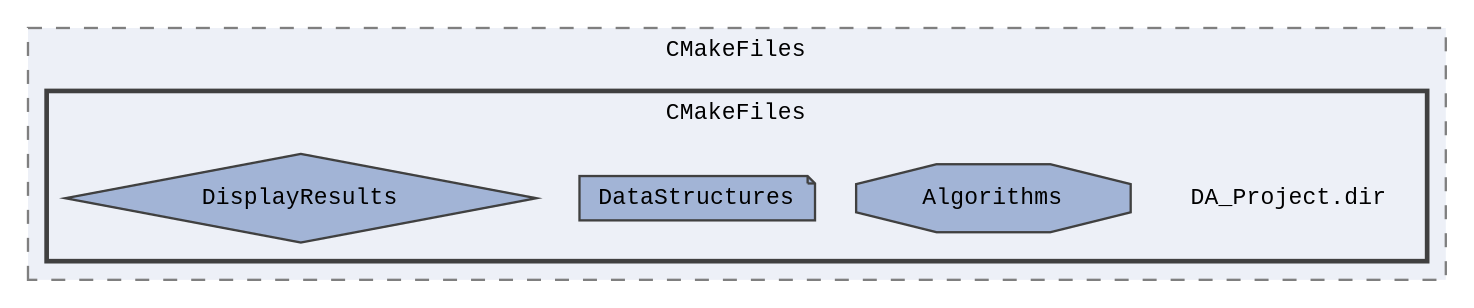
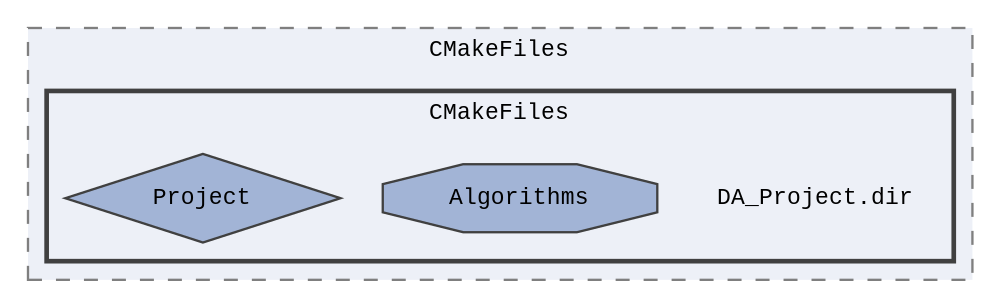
node "DisplayResults": label "DisplayResults" -> "Project"
node "DataStructures": removed
